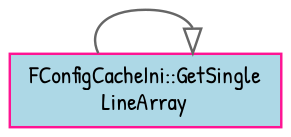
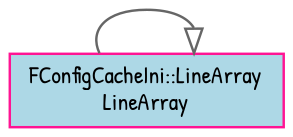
node "FConfigCacheIni::GetSingle LineArray": label "FConfigCacheIni::GetSingle LineArray" -> "FConfigCacheIni::LineArray LineArray"
